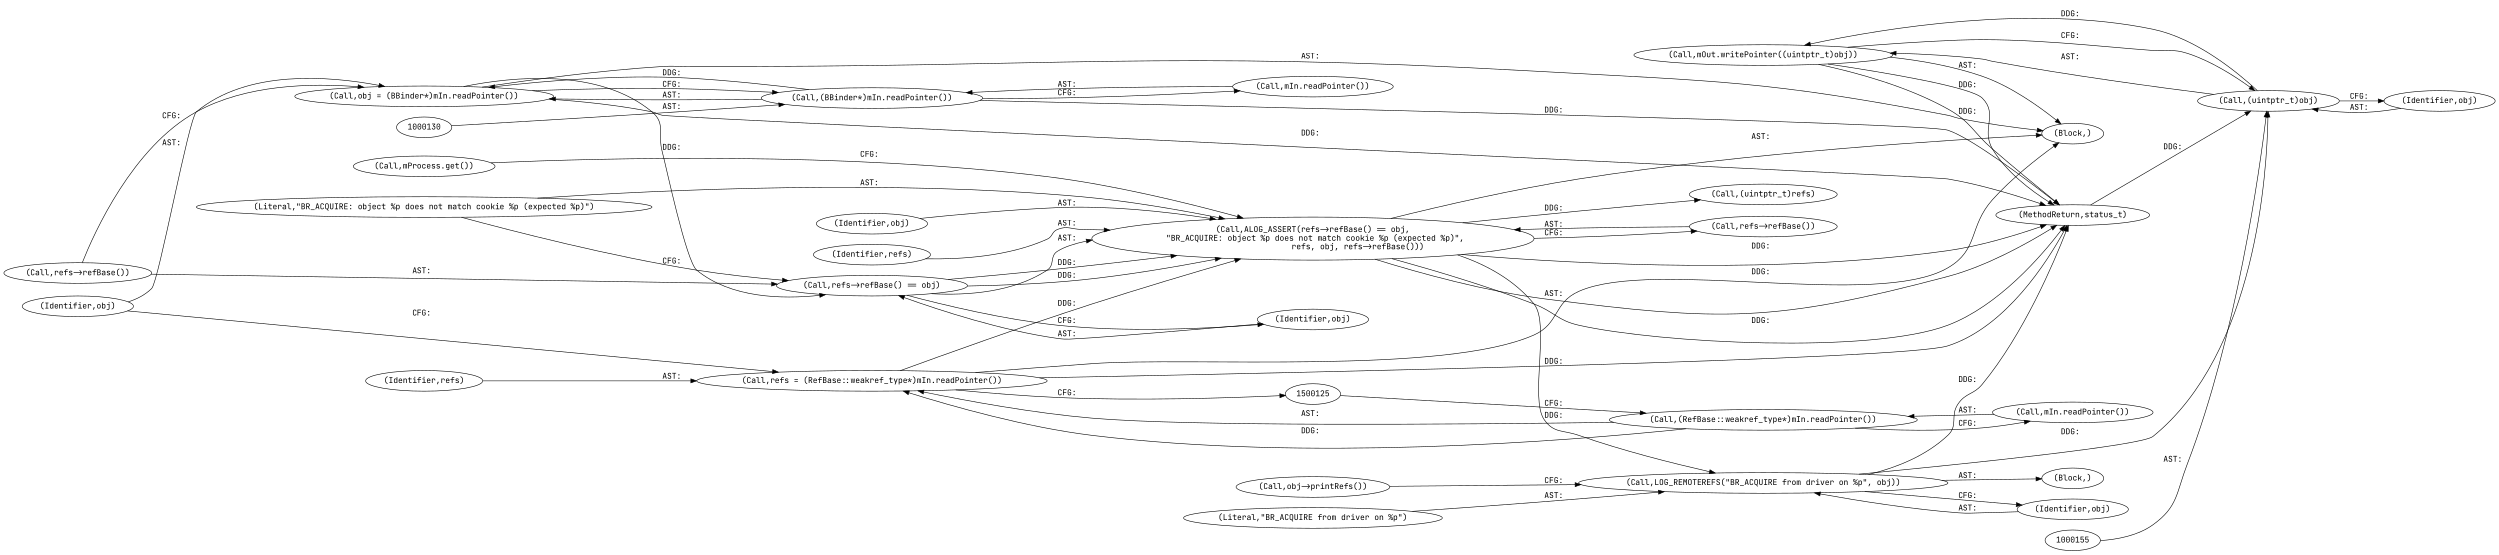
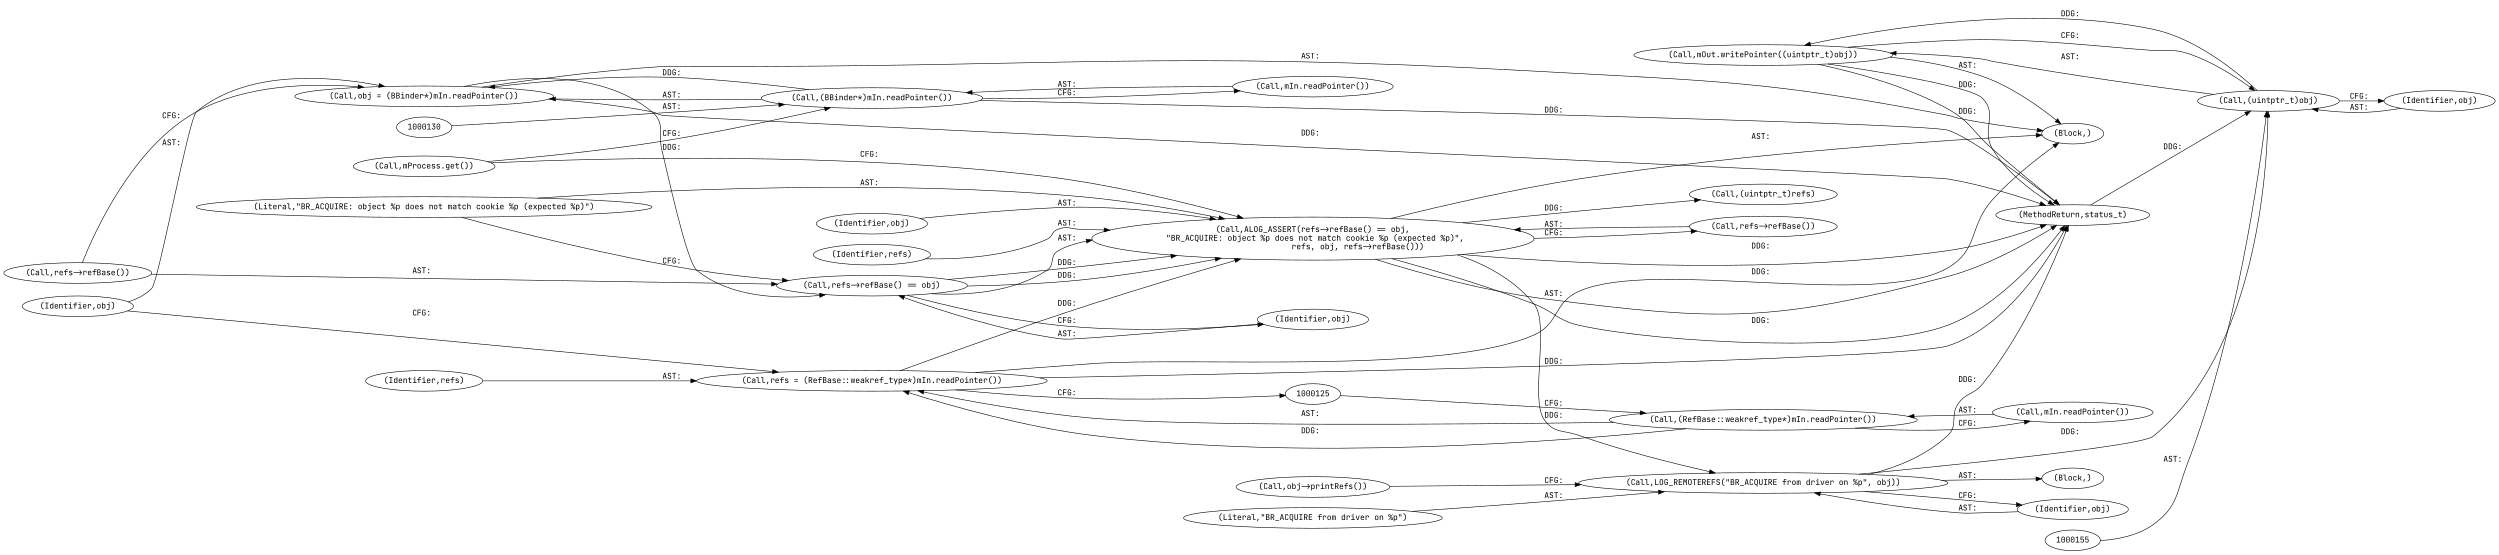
edge "(Call,obj = (BBinder*)mIn.readPointer())" -> "(Call,(BBinder*)mIn.readPointer())": now "(Call,mProcess.get())" -> "(Call,(BBinder*)mIn.readPointer())"
node "1500125": label "1500125" -> "1000125"
